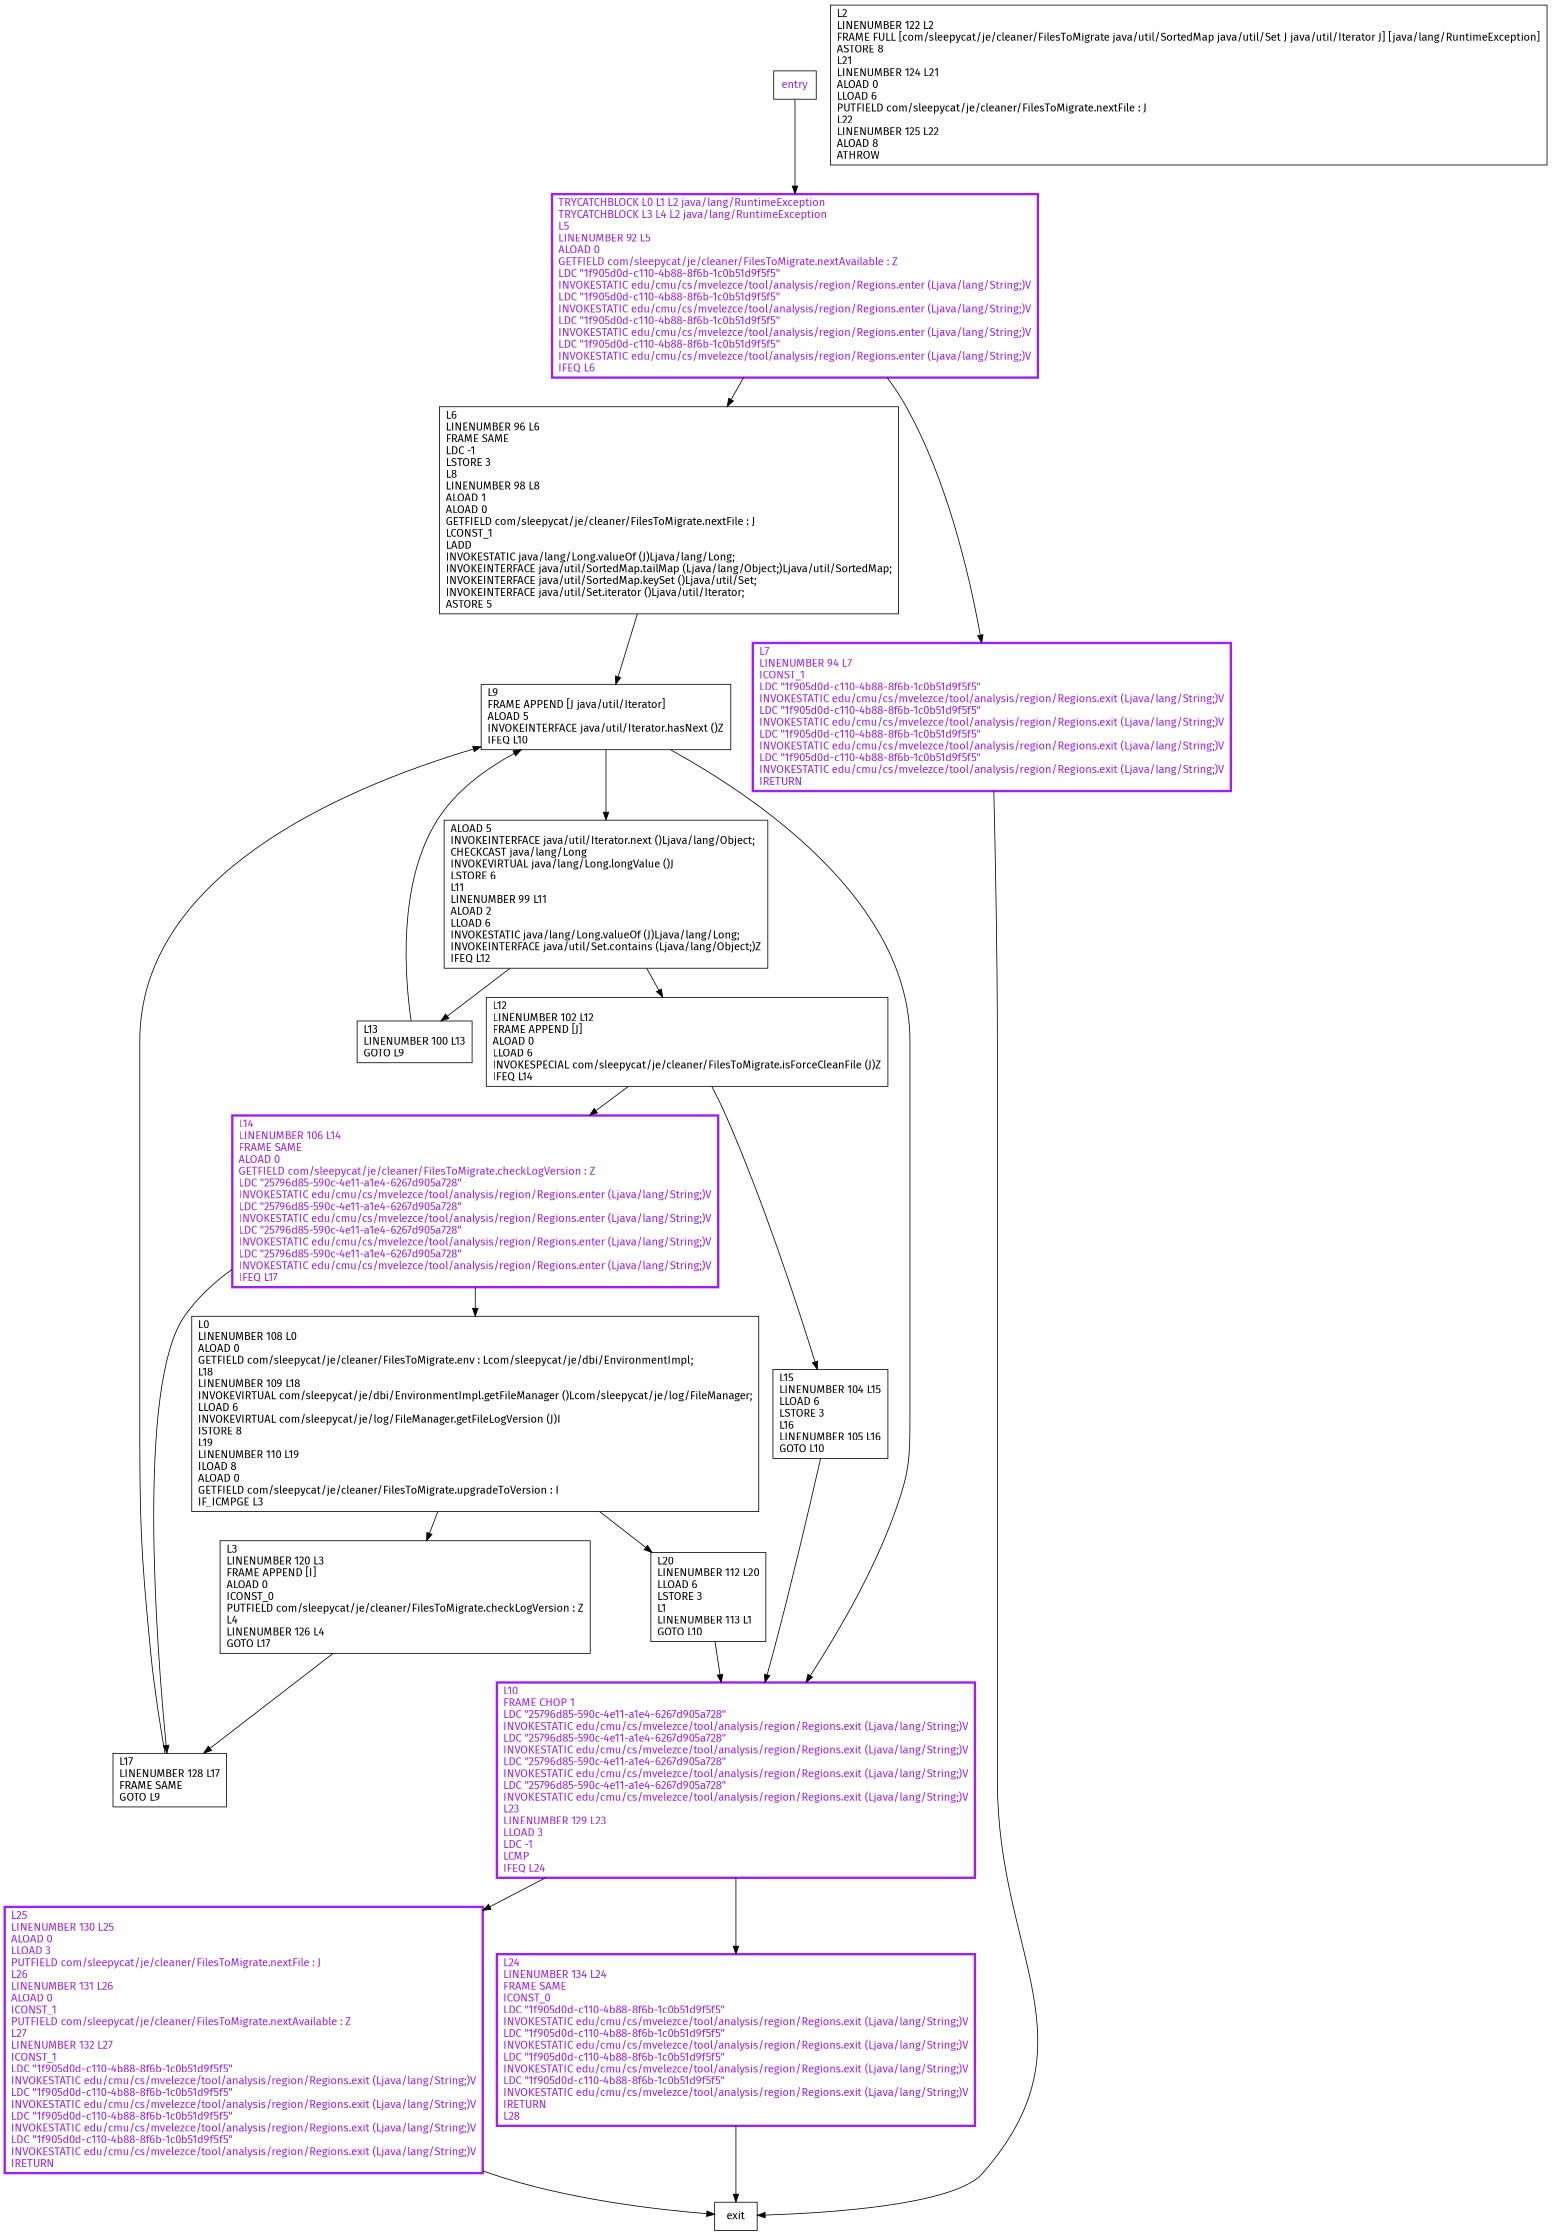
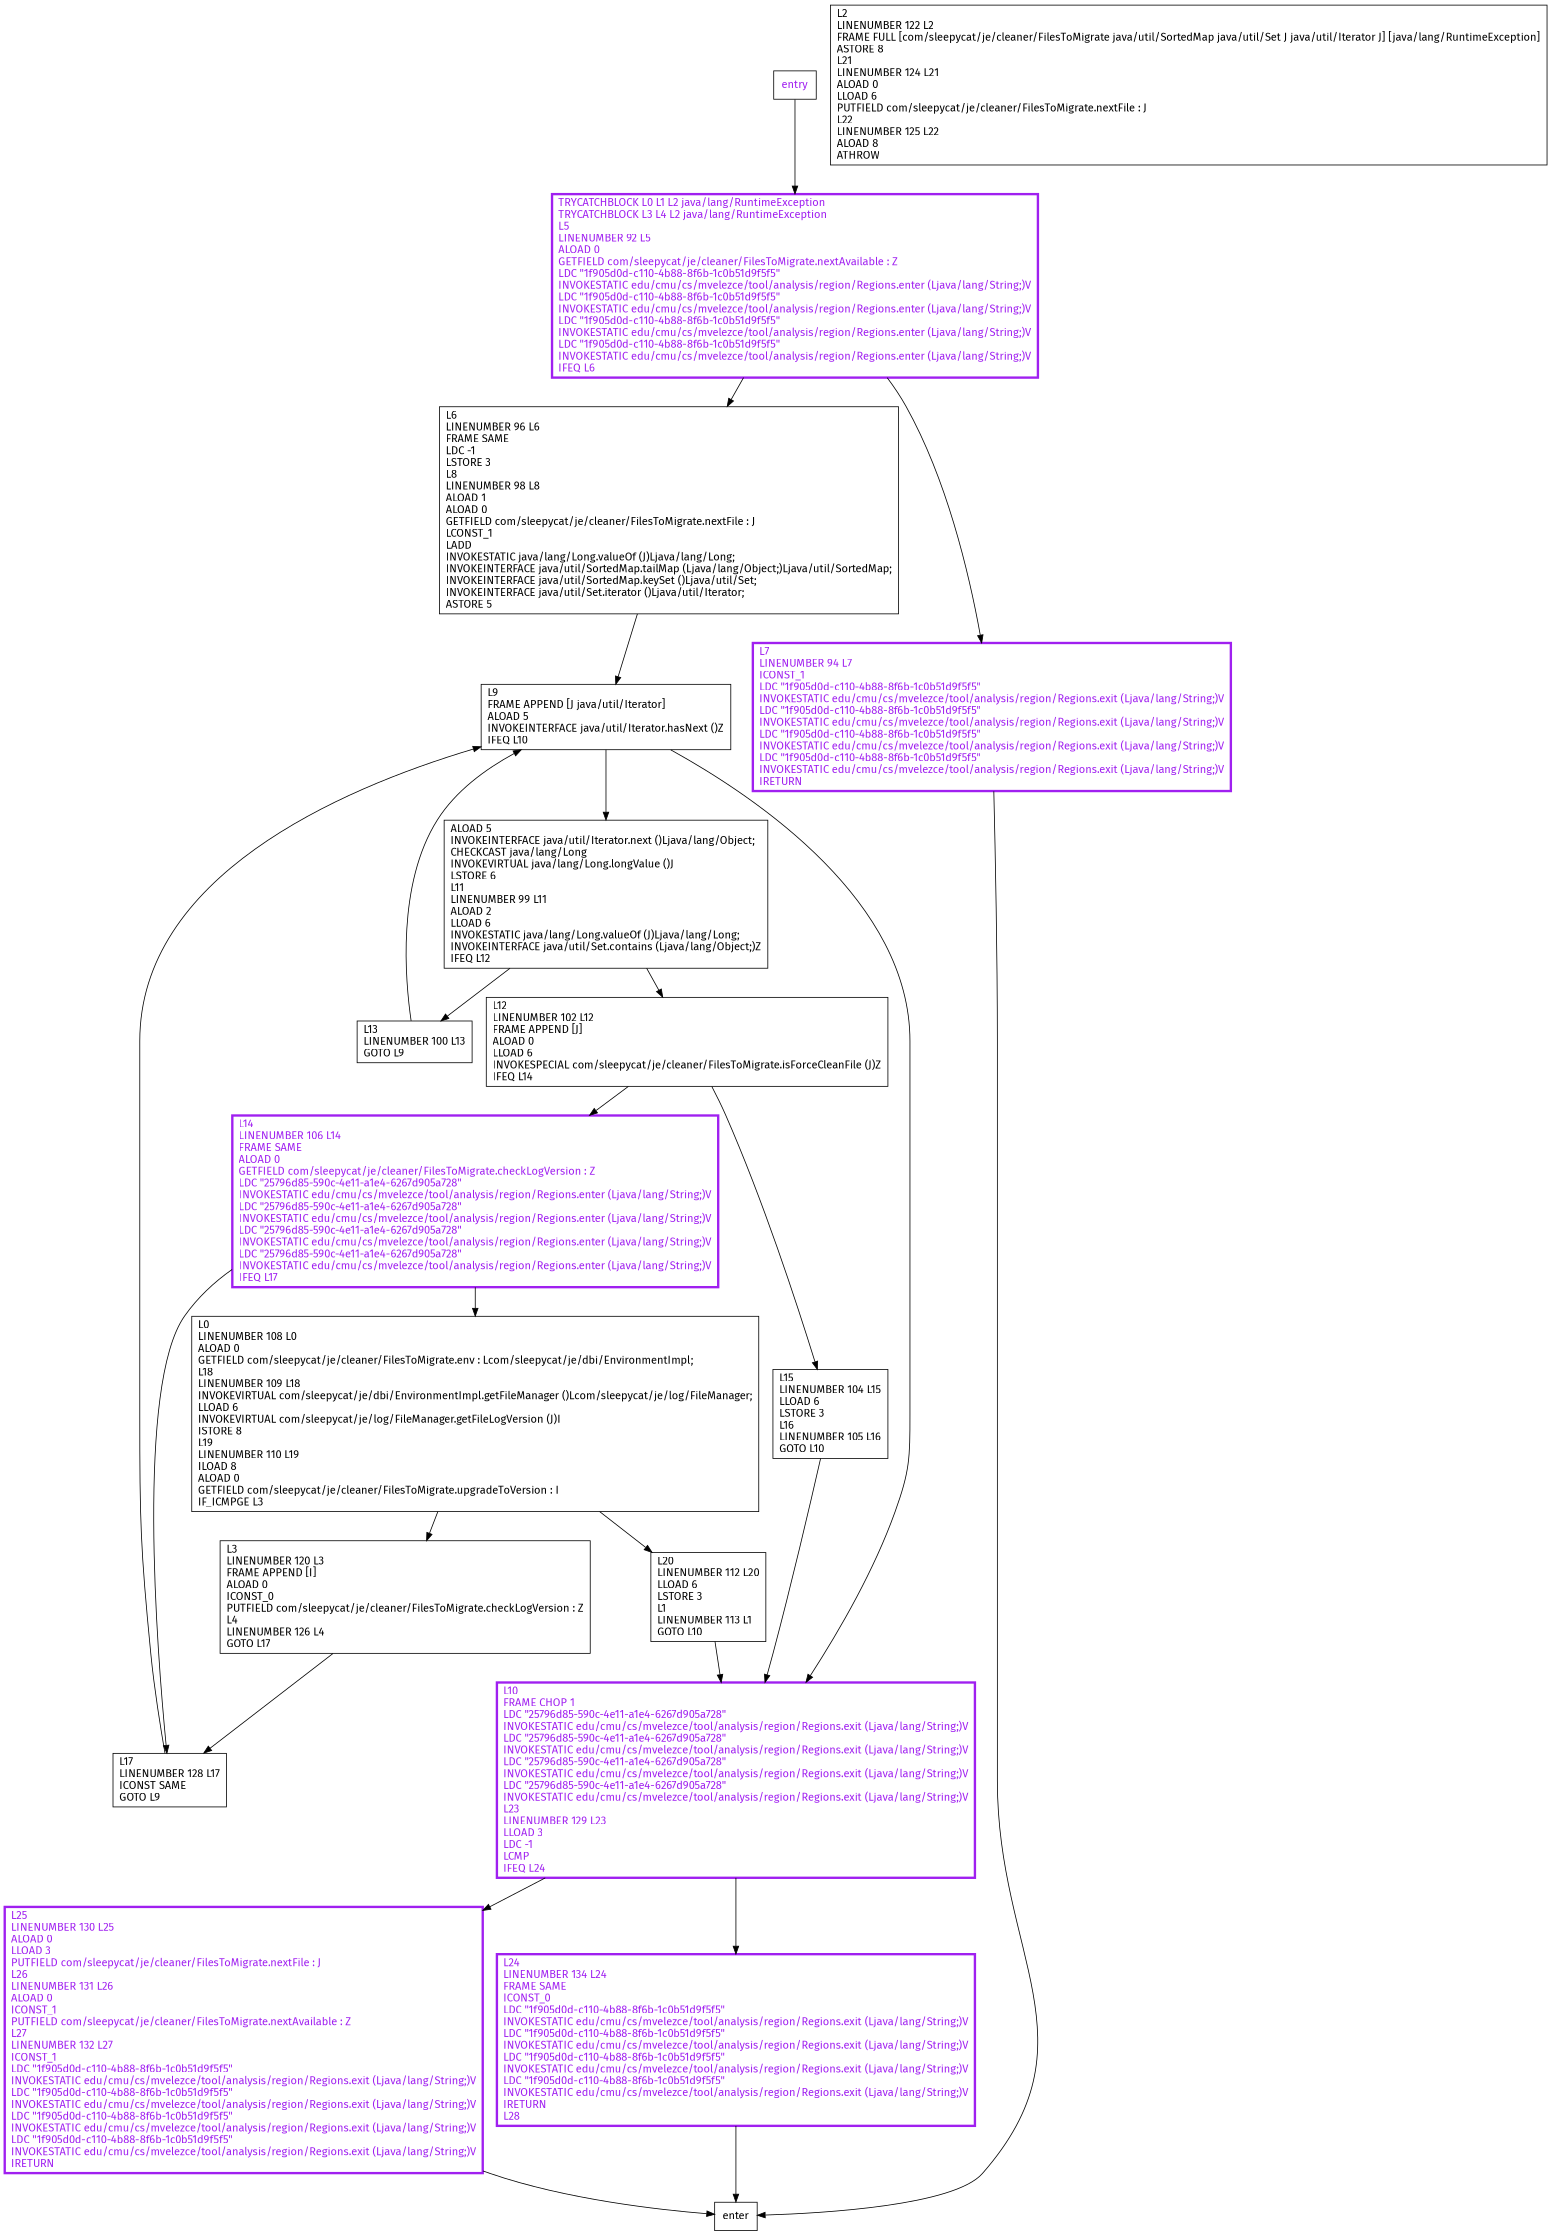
node "L17 LINENUMBER 128 L17 FRAME SAME GOTO L9": label "L17 LINENUMBER 128 L17 FRAME SAME GOTO L9" -> "L17 LINENUMBER 128 L17 ICONST SAME GOTO L9"
node "exit": label "exit" -> "enter"
